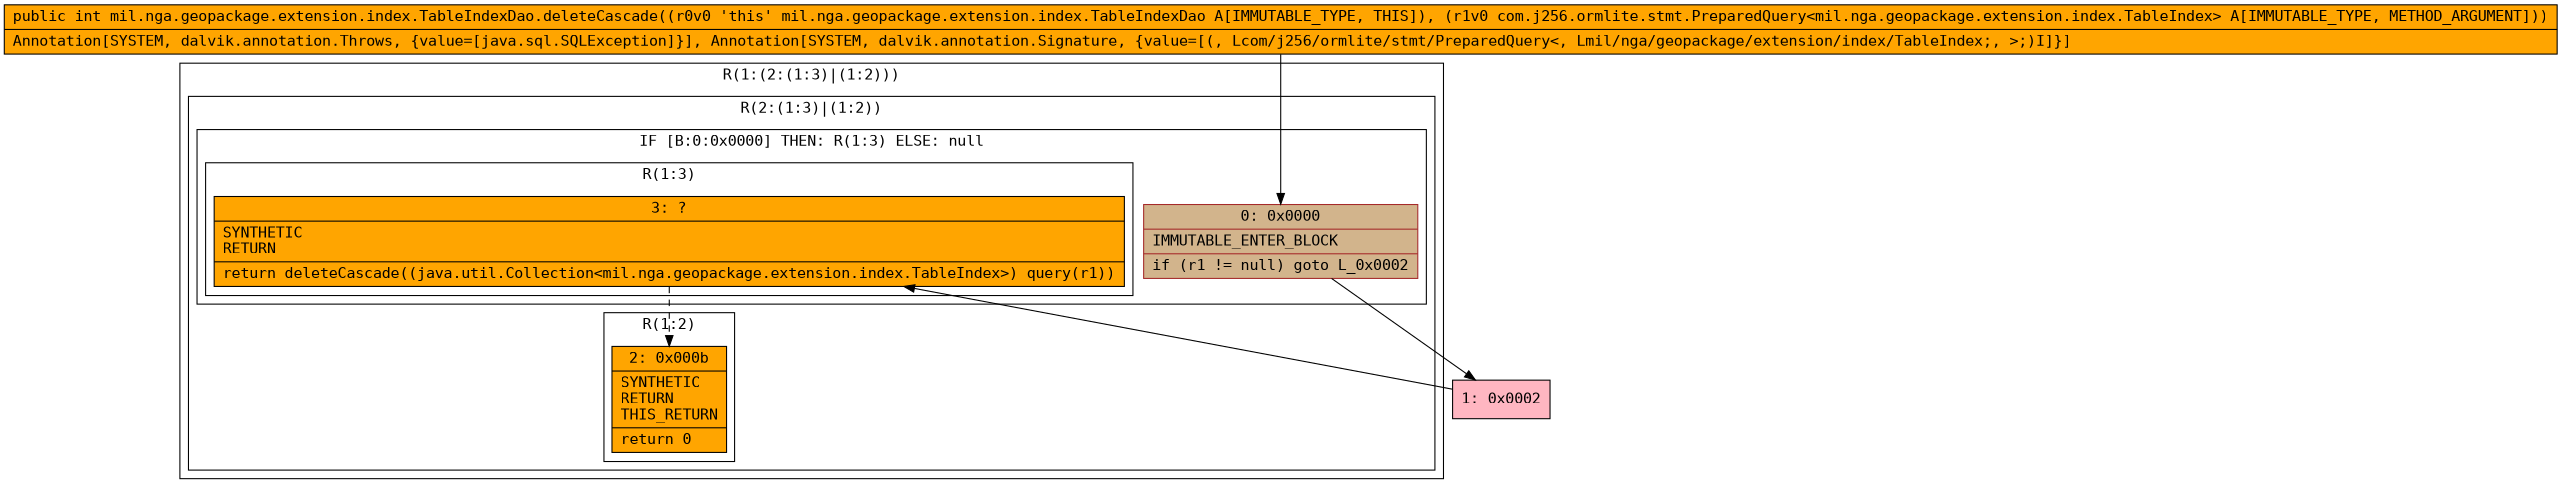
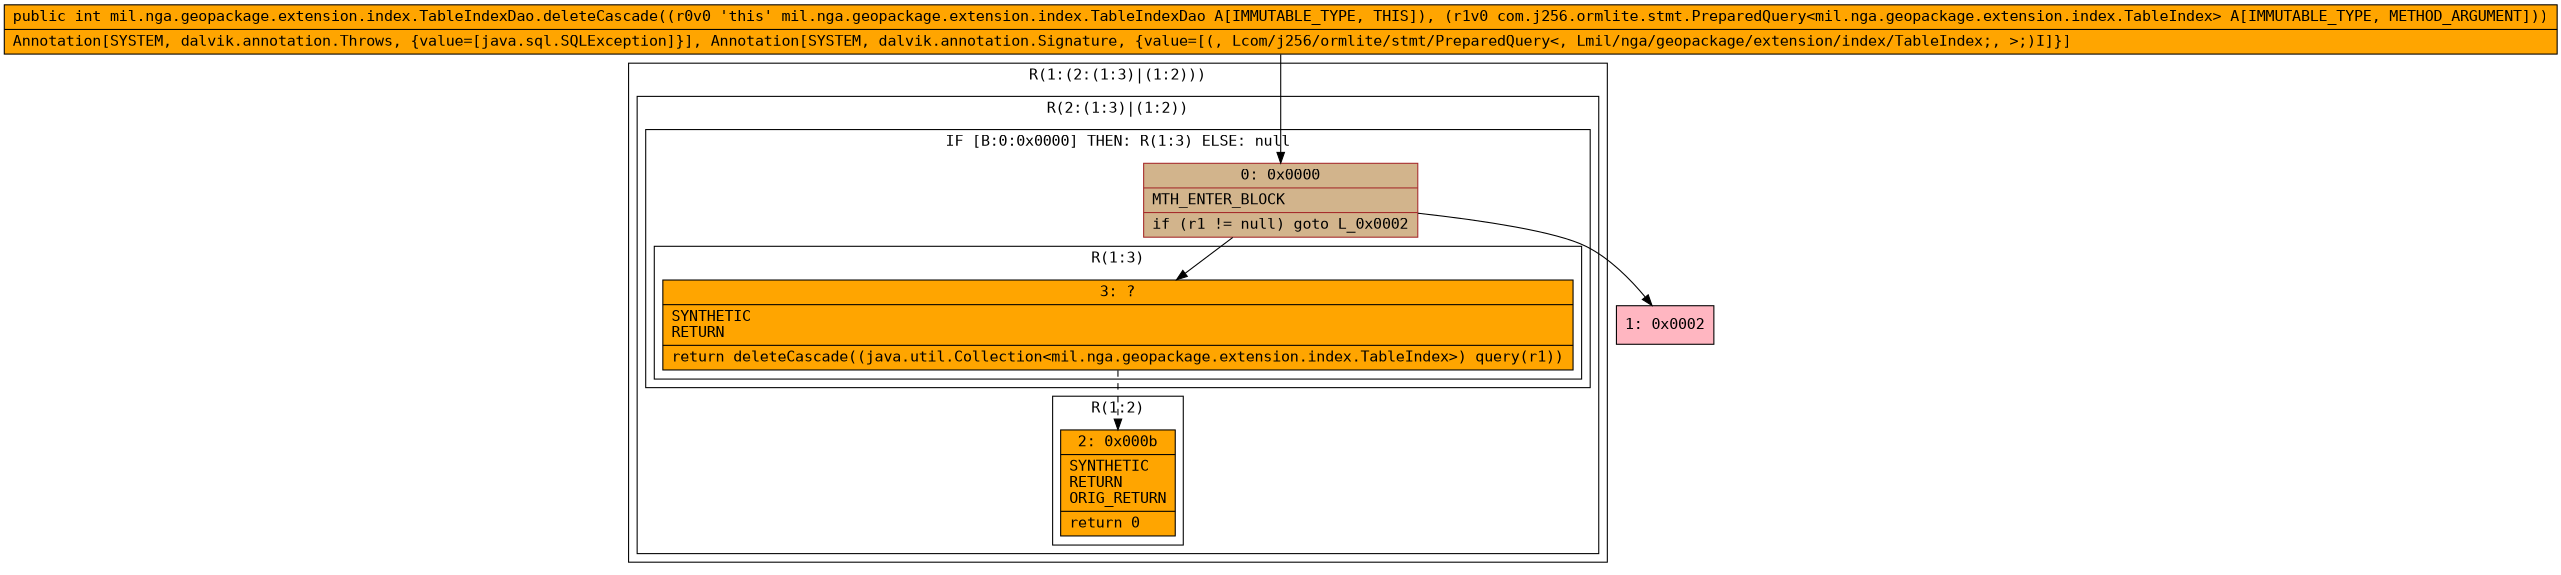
node "0: 0x0000": text "IMMUTABLE_ENTER_BLOCK" -> "MTH_ENTER_BLOCK"
edge "1: 0x0002" -> "3: ?": now "0: 0x0000" -> "3: ?"
node "2: 0x000b": text "THIS_RETURN" -> "ORIG_RETURN"
